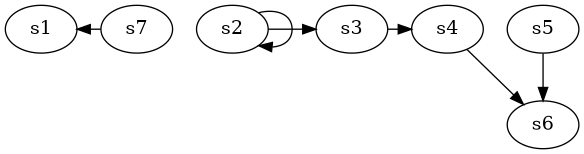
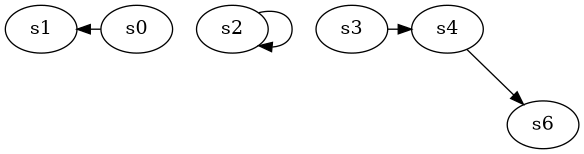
node "s7": label "s7" -> "s0"
edge "s2" -> "s3": removed
node "s5": removed
